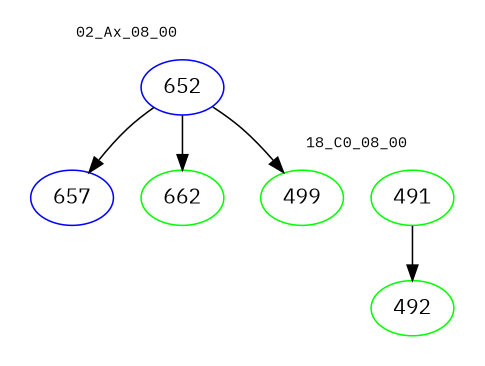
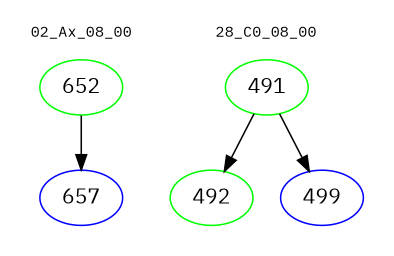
node "652": color blue -> green
cluster "18_C0_08_00": label "18_C0_08_00" -> "28_C0_08_00"
edge "652" -> "499": now "491" -> "499"
node "662": removed
node "499": color green -> blue
